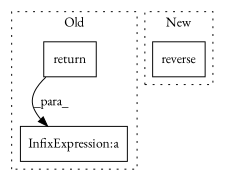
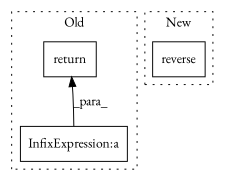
edge "return" -> "InfixExpression:a": reversed
